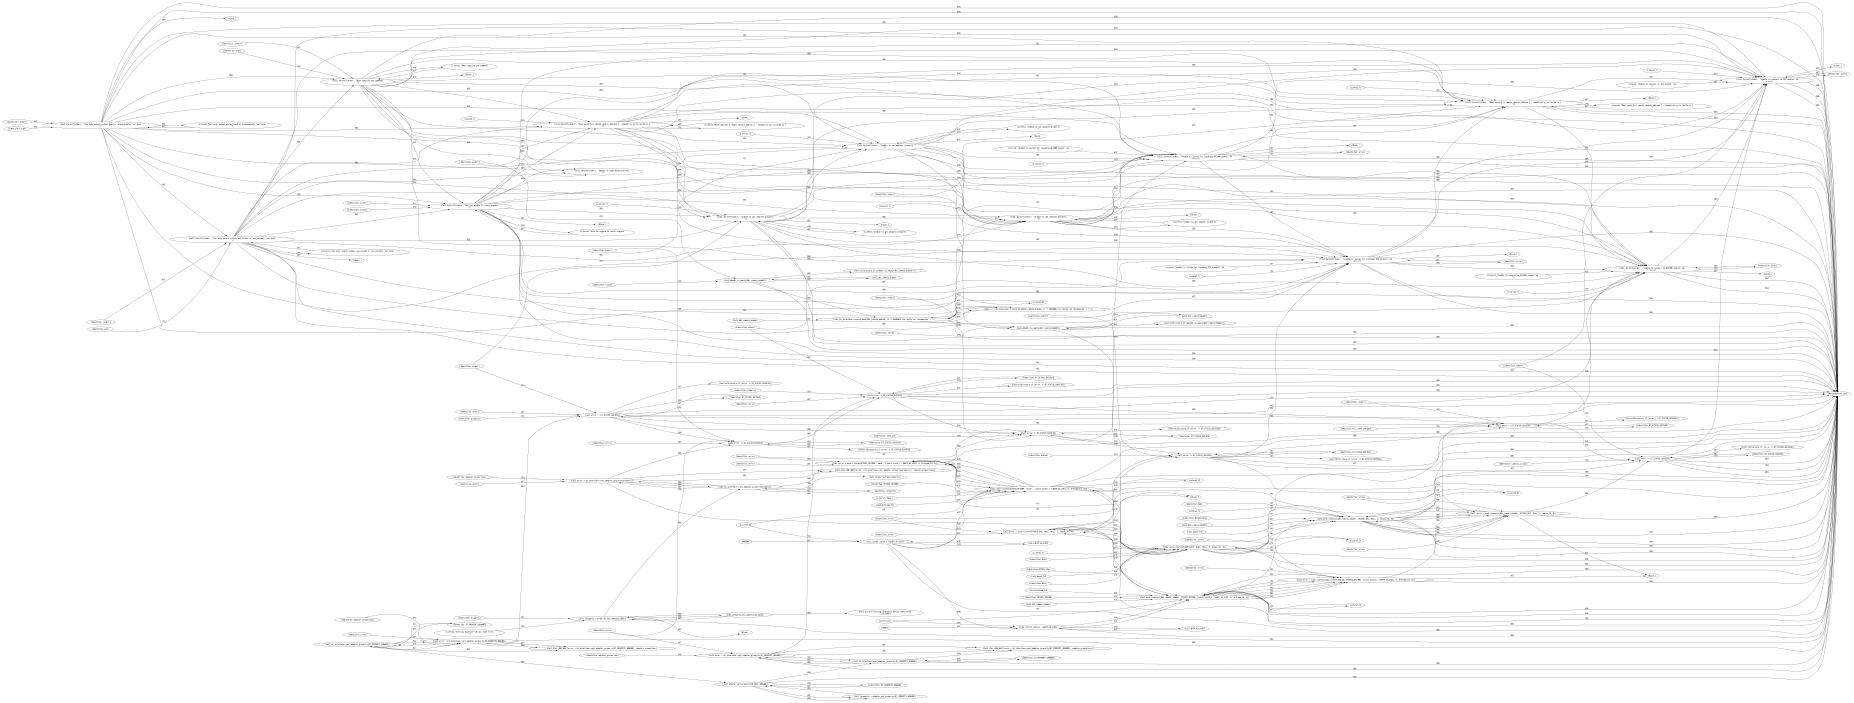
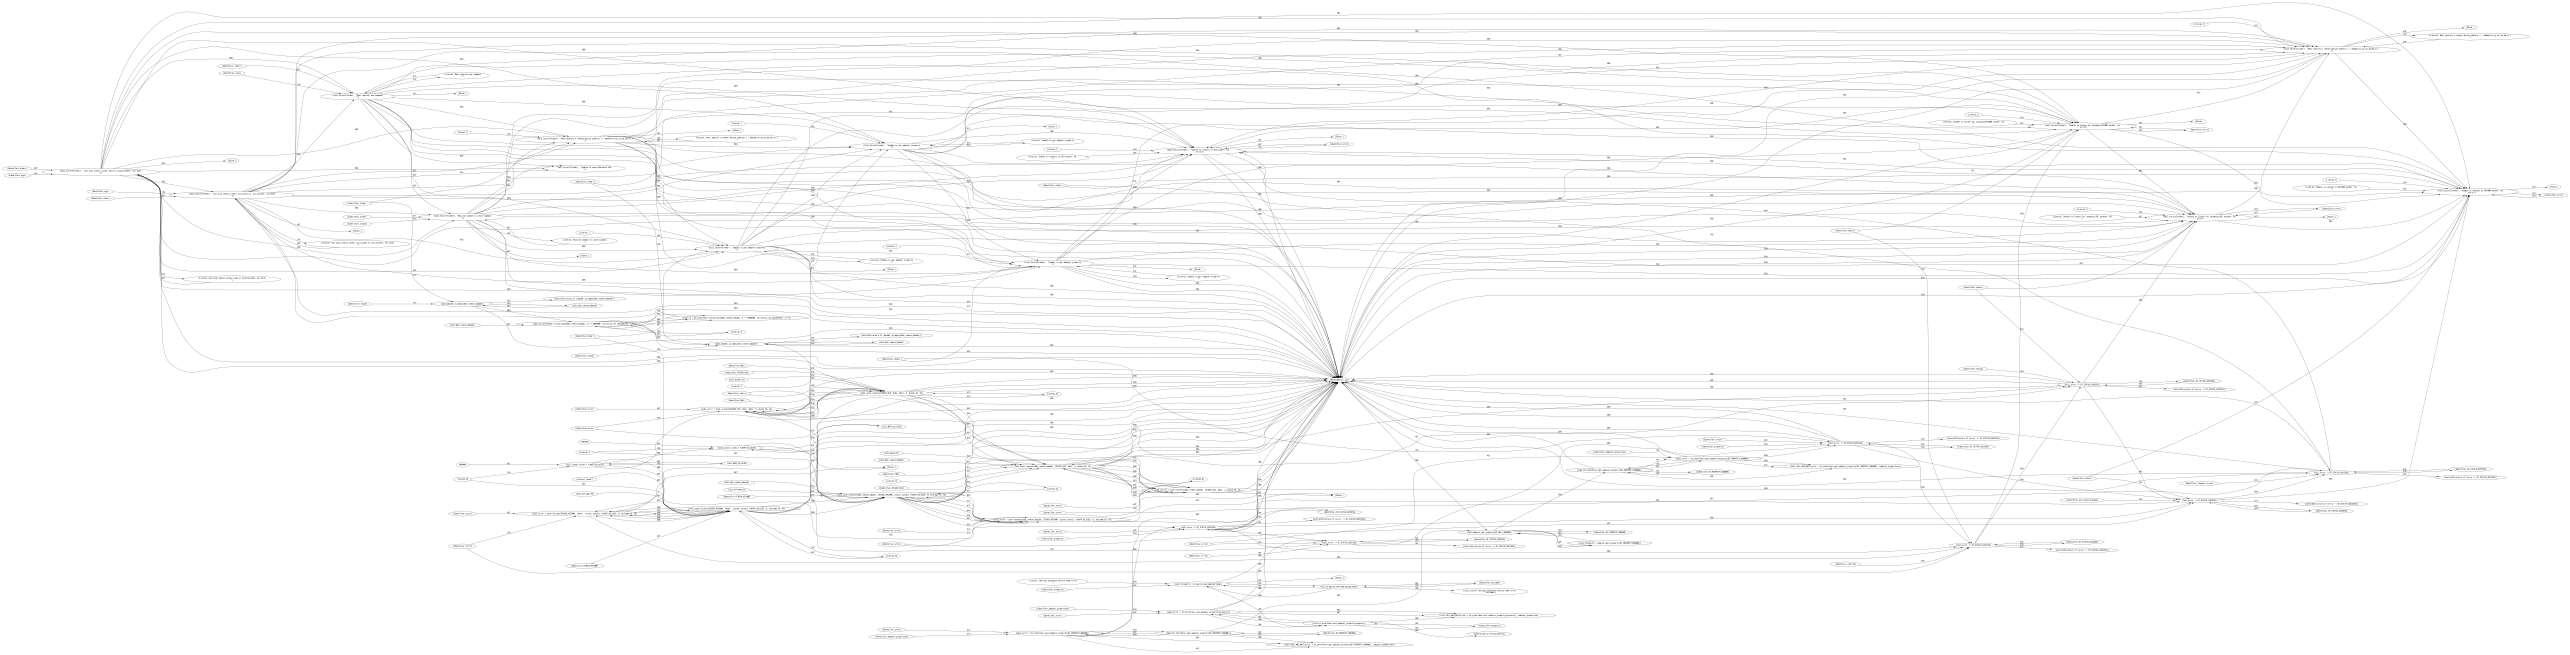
node "(Identifier,bd_name)": added
edge "(Call,adapter_get_property(BT_NULL_BDNAME))" -> "(MethodReturn,int)": reversed
